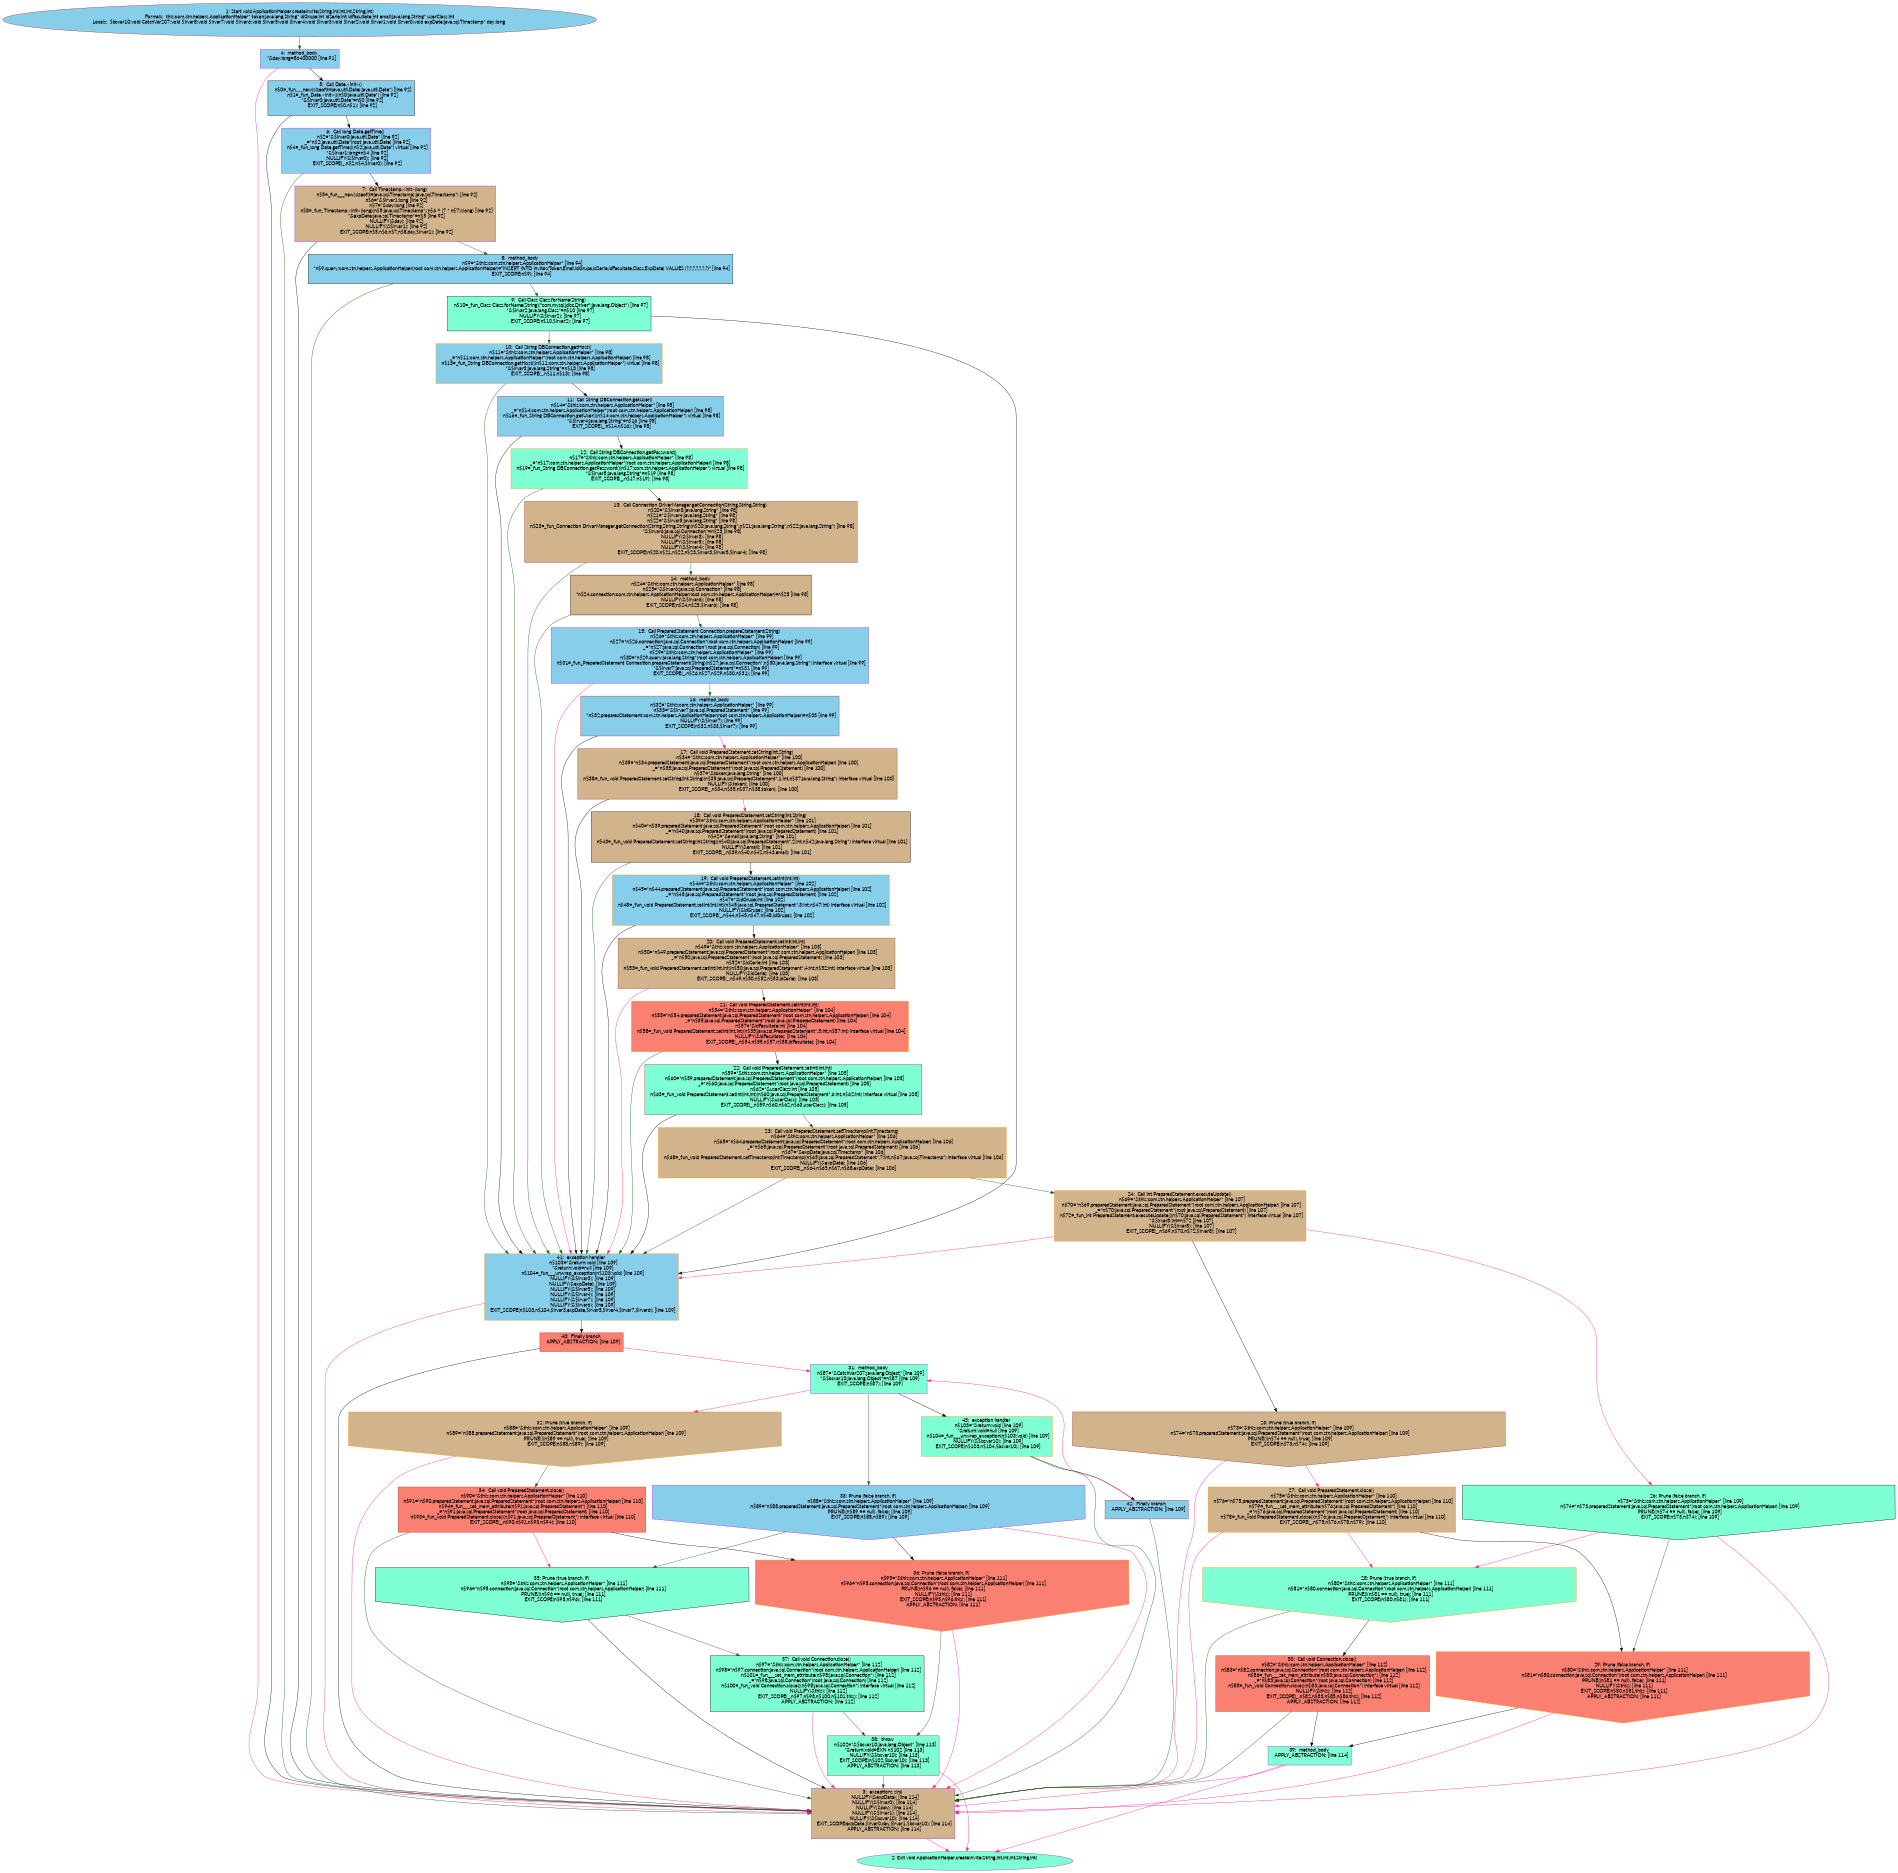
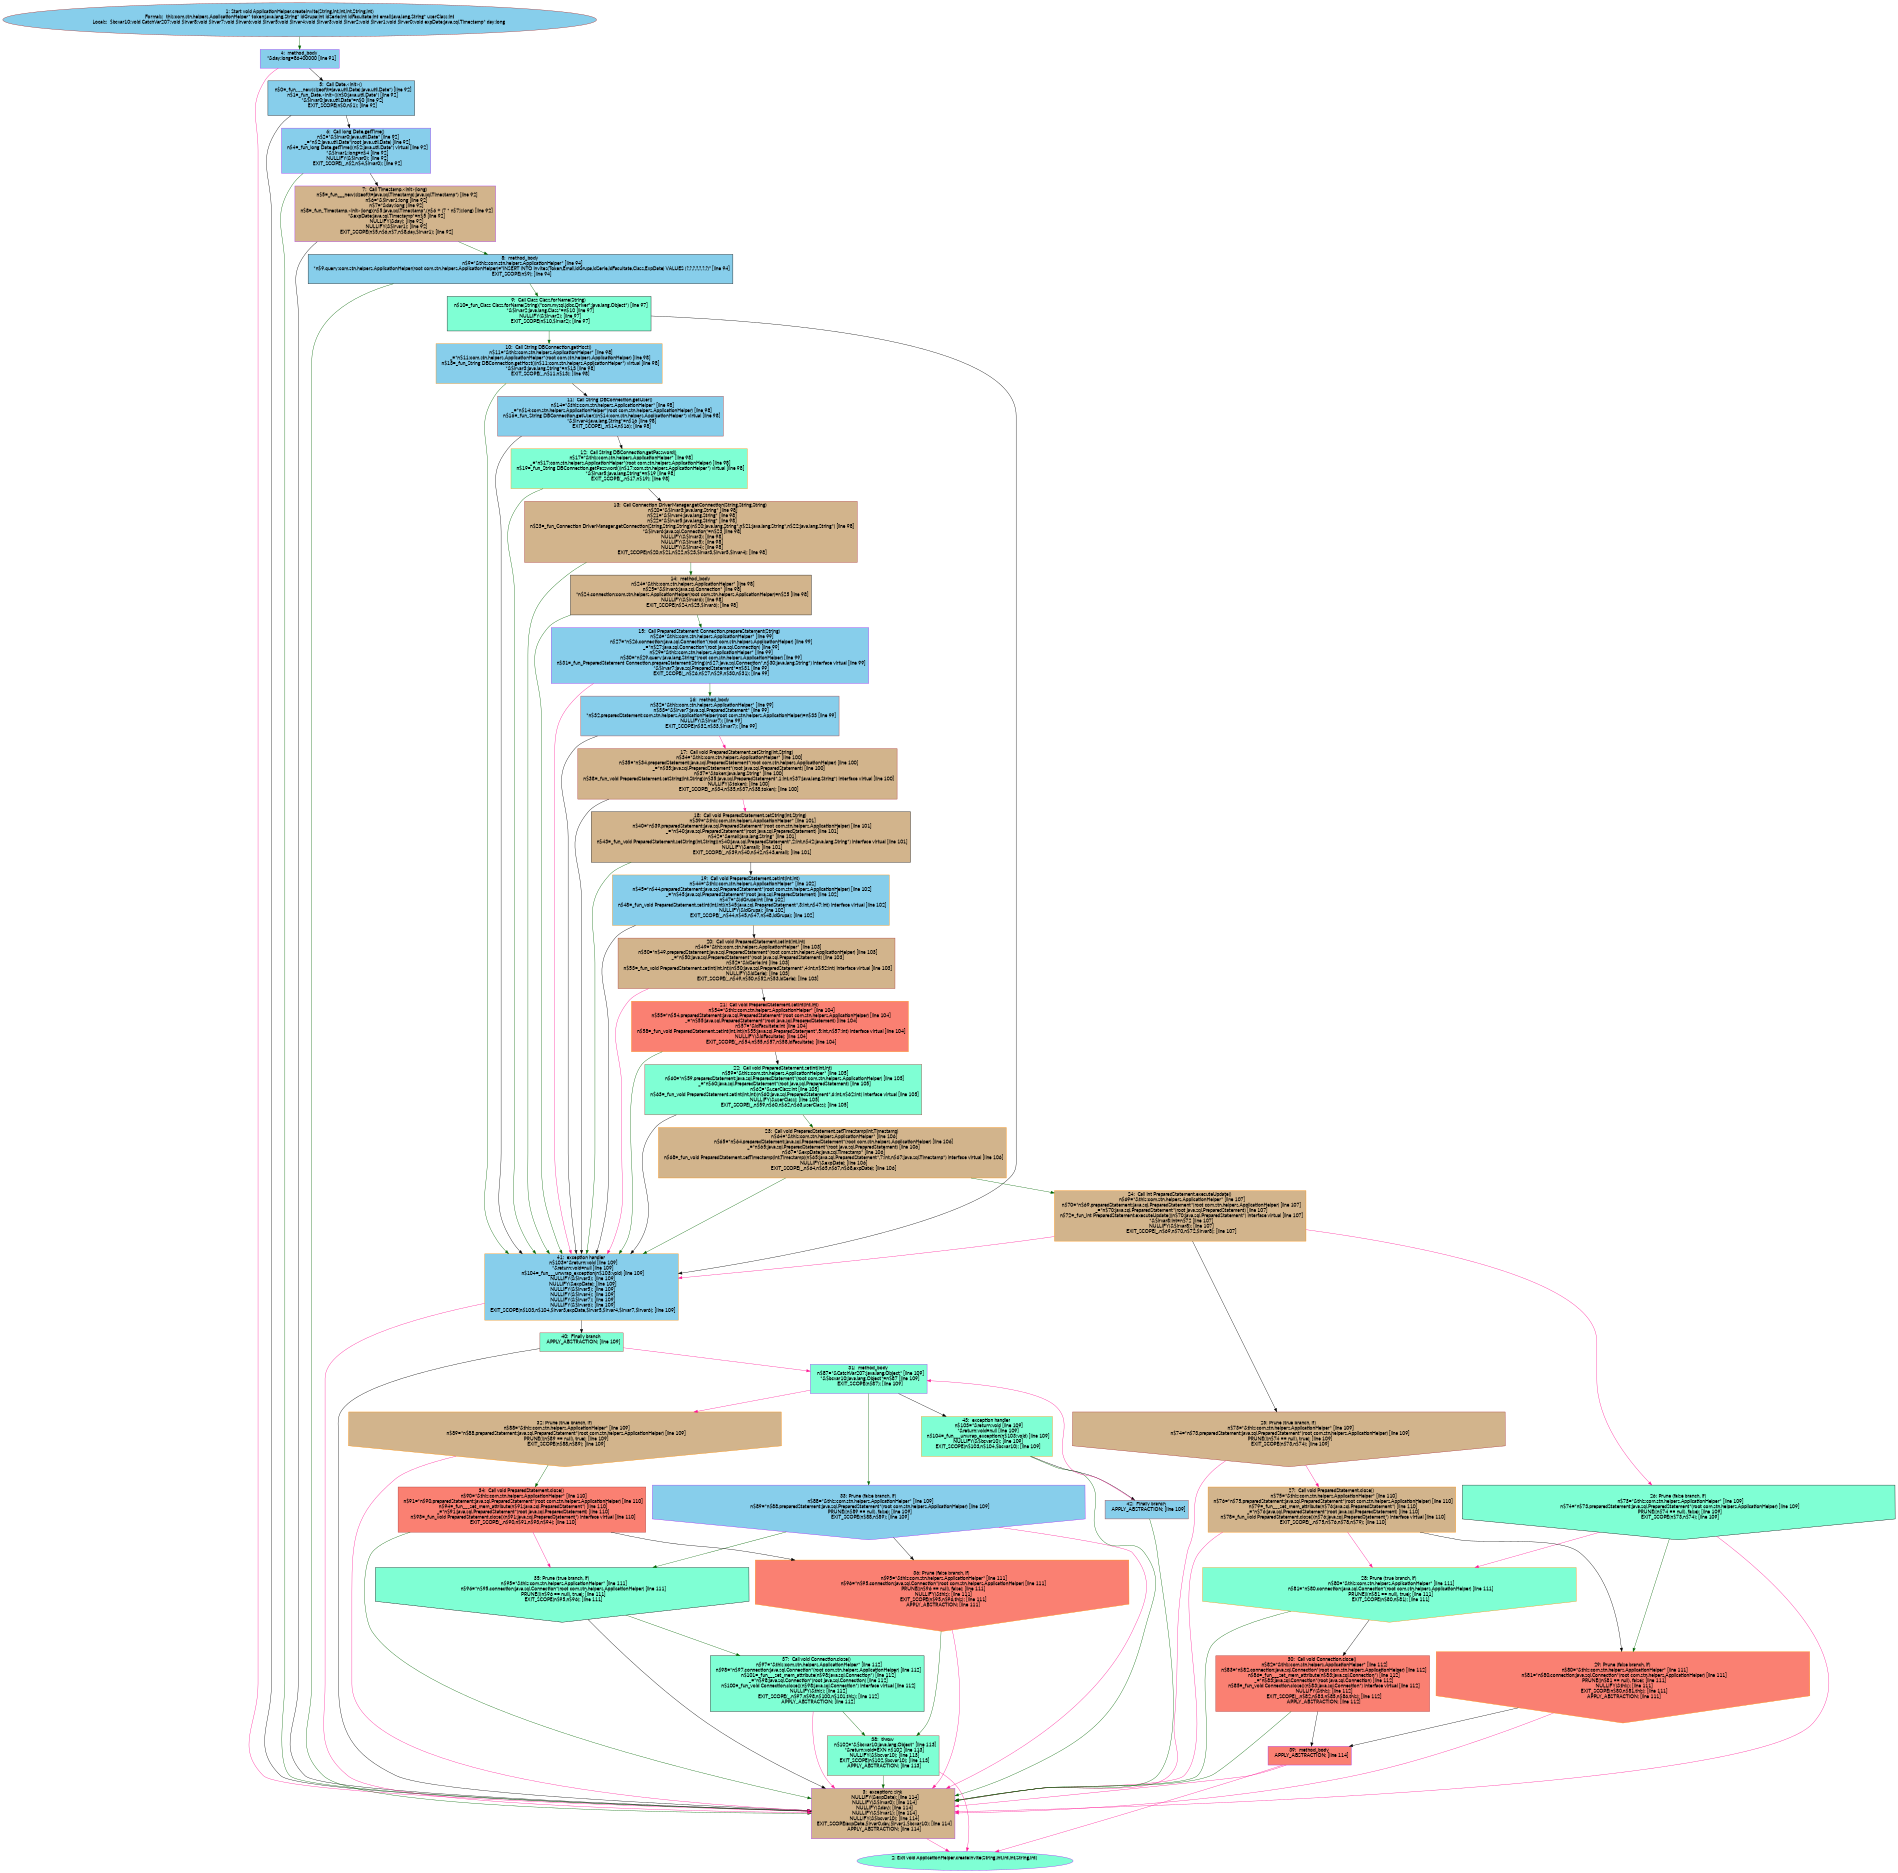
node "40:  Finally branch APPLY_ABSTRACTION; [line 109]": fillcolor salmon -> aquamarine
node "39:  method_body APPLY_ABSTRACTION; [line 114]": fillcolor aquamarine -> salmon
